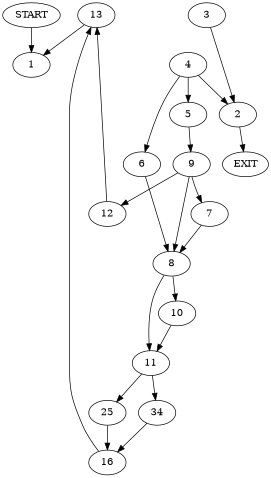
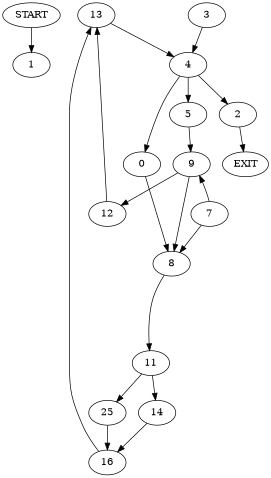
edge "13" -> "1": now "13" -> "4"
edge "3" -> "2": now "3" -> "4"
node "6": label "6" -> "0"
edge "9" -> "7": reversed
node "10": removed
node "34": label "34" -> "14"
